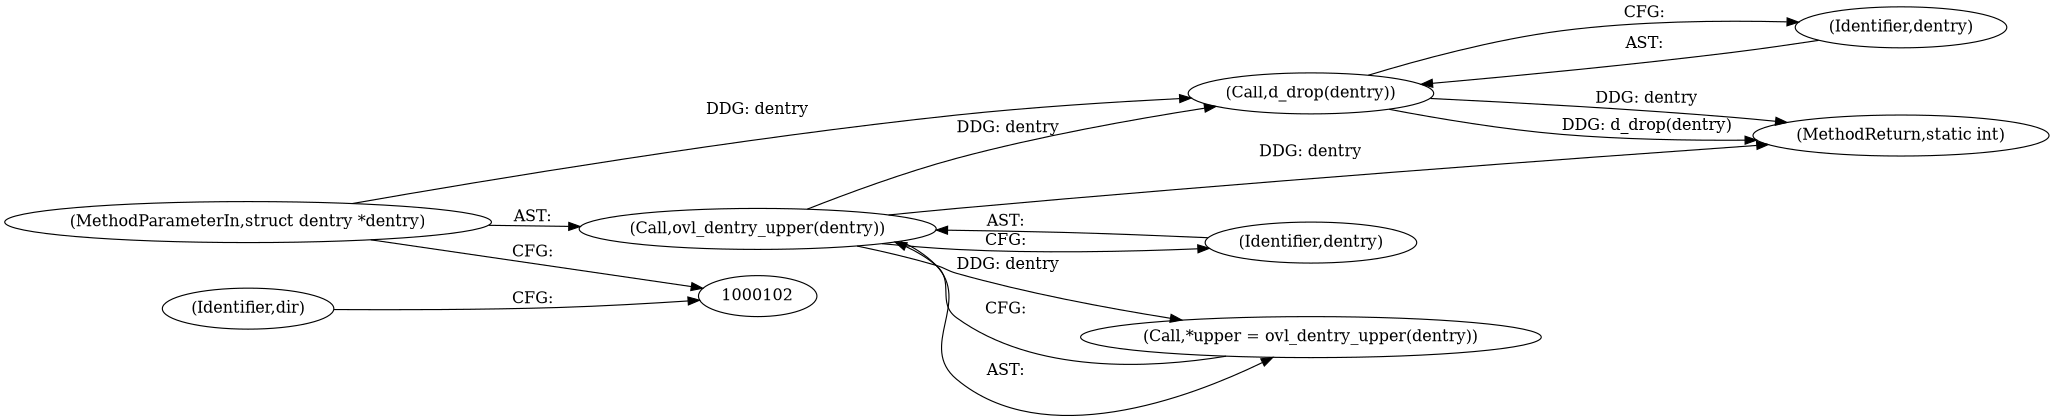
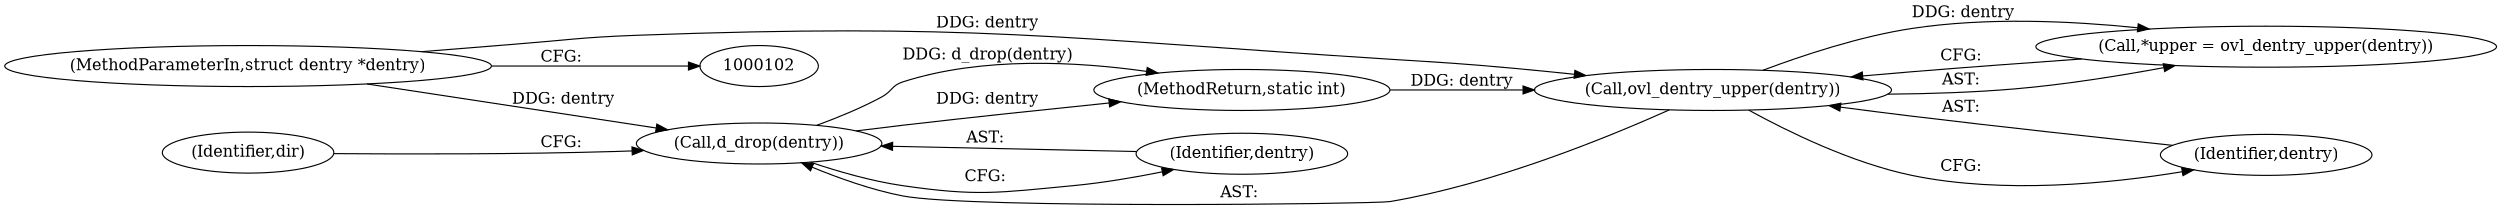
edge "(Call,ovl_dentry_upper(dentry))" -> "(Call,d_drop(dentry))": label "DDG: dentry" -> "AST: "
edge "(Call,ovl_dentry_upper(dentry))" -> "(MethodReturn,static int)": reversed
edge "(MethodParameterIn,struct dentry *dentry)" -> "(Call,ovl_dentry_upper(dentry))": label "AST: " -> "DDG: dentry"
edge "(Identifier,dir)" -> "1000102": now "(Identifier,dir)" -> "(Call,d_drop(dentry))"
